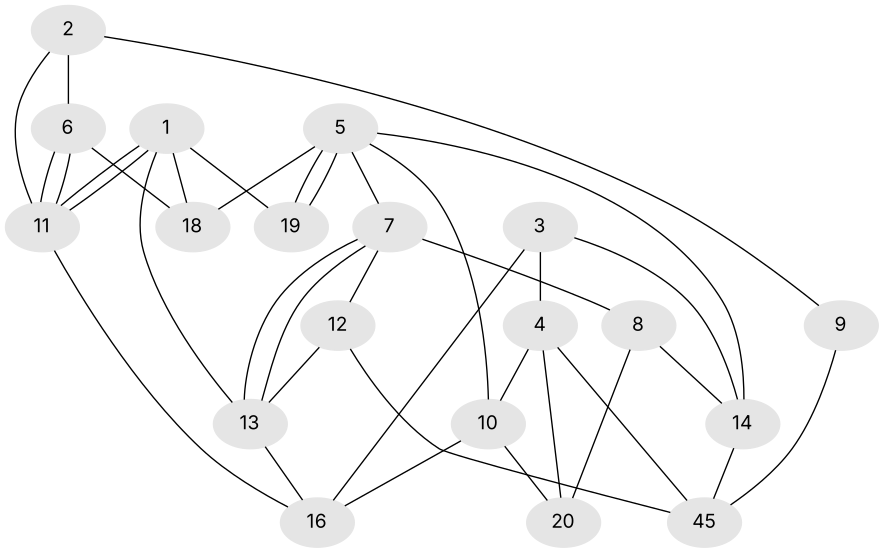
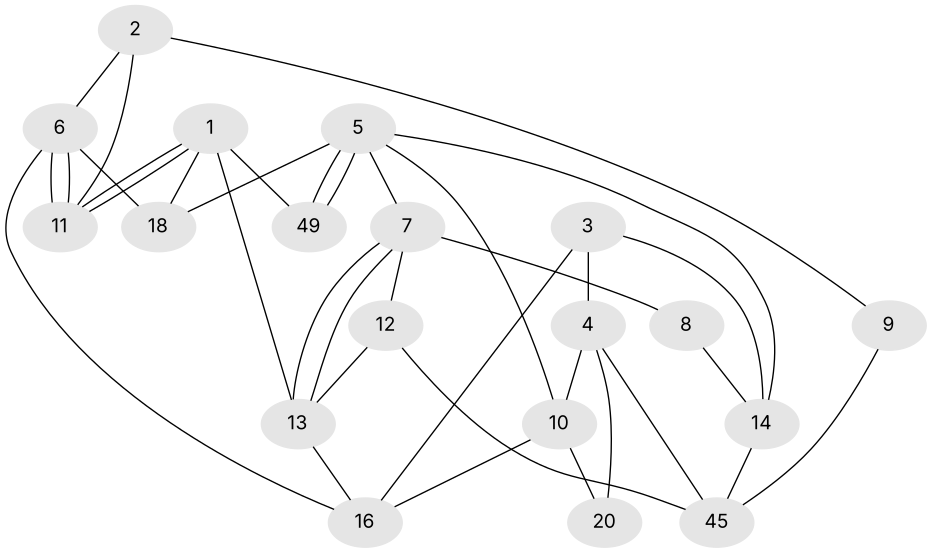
node "19": label "19" -> "49"
edge "11" -- "16": now "6" -- "16"
edge "8" -- "20": removed
